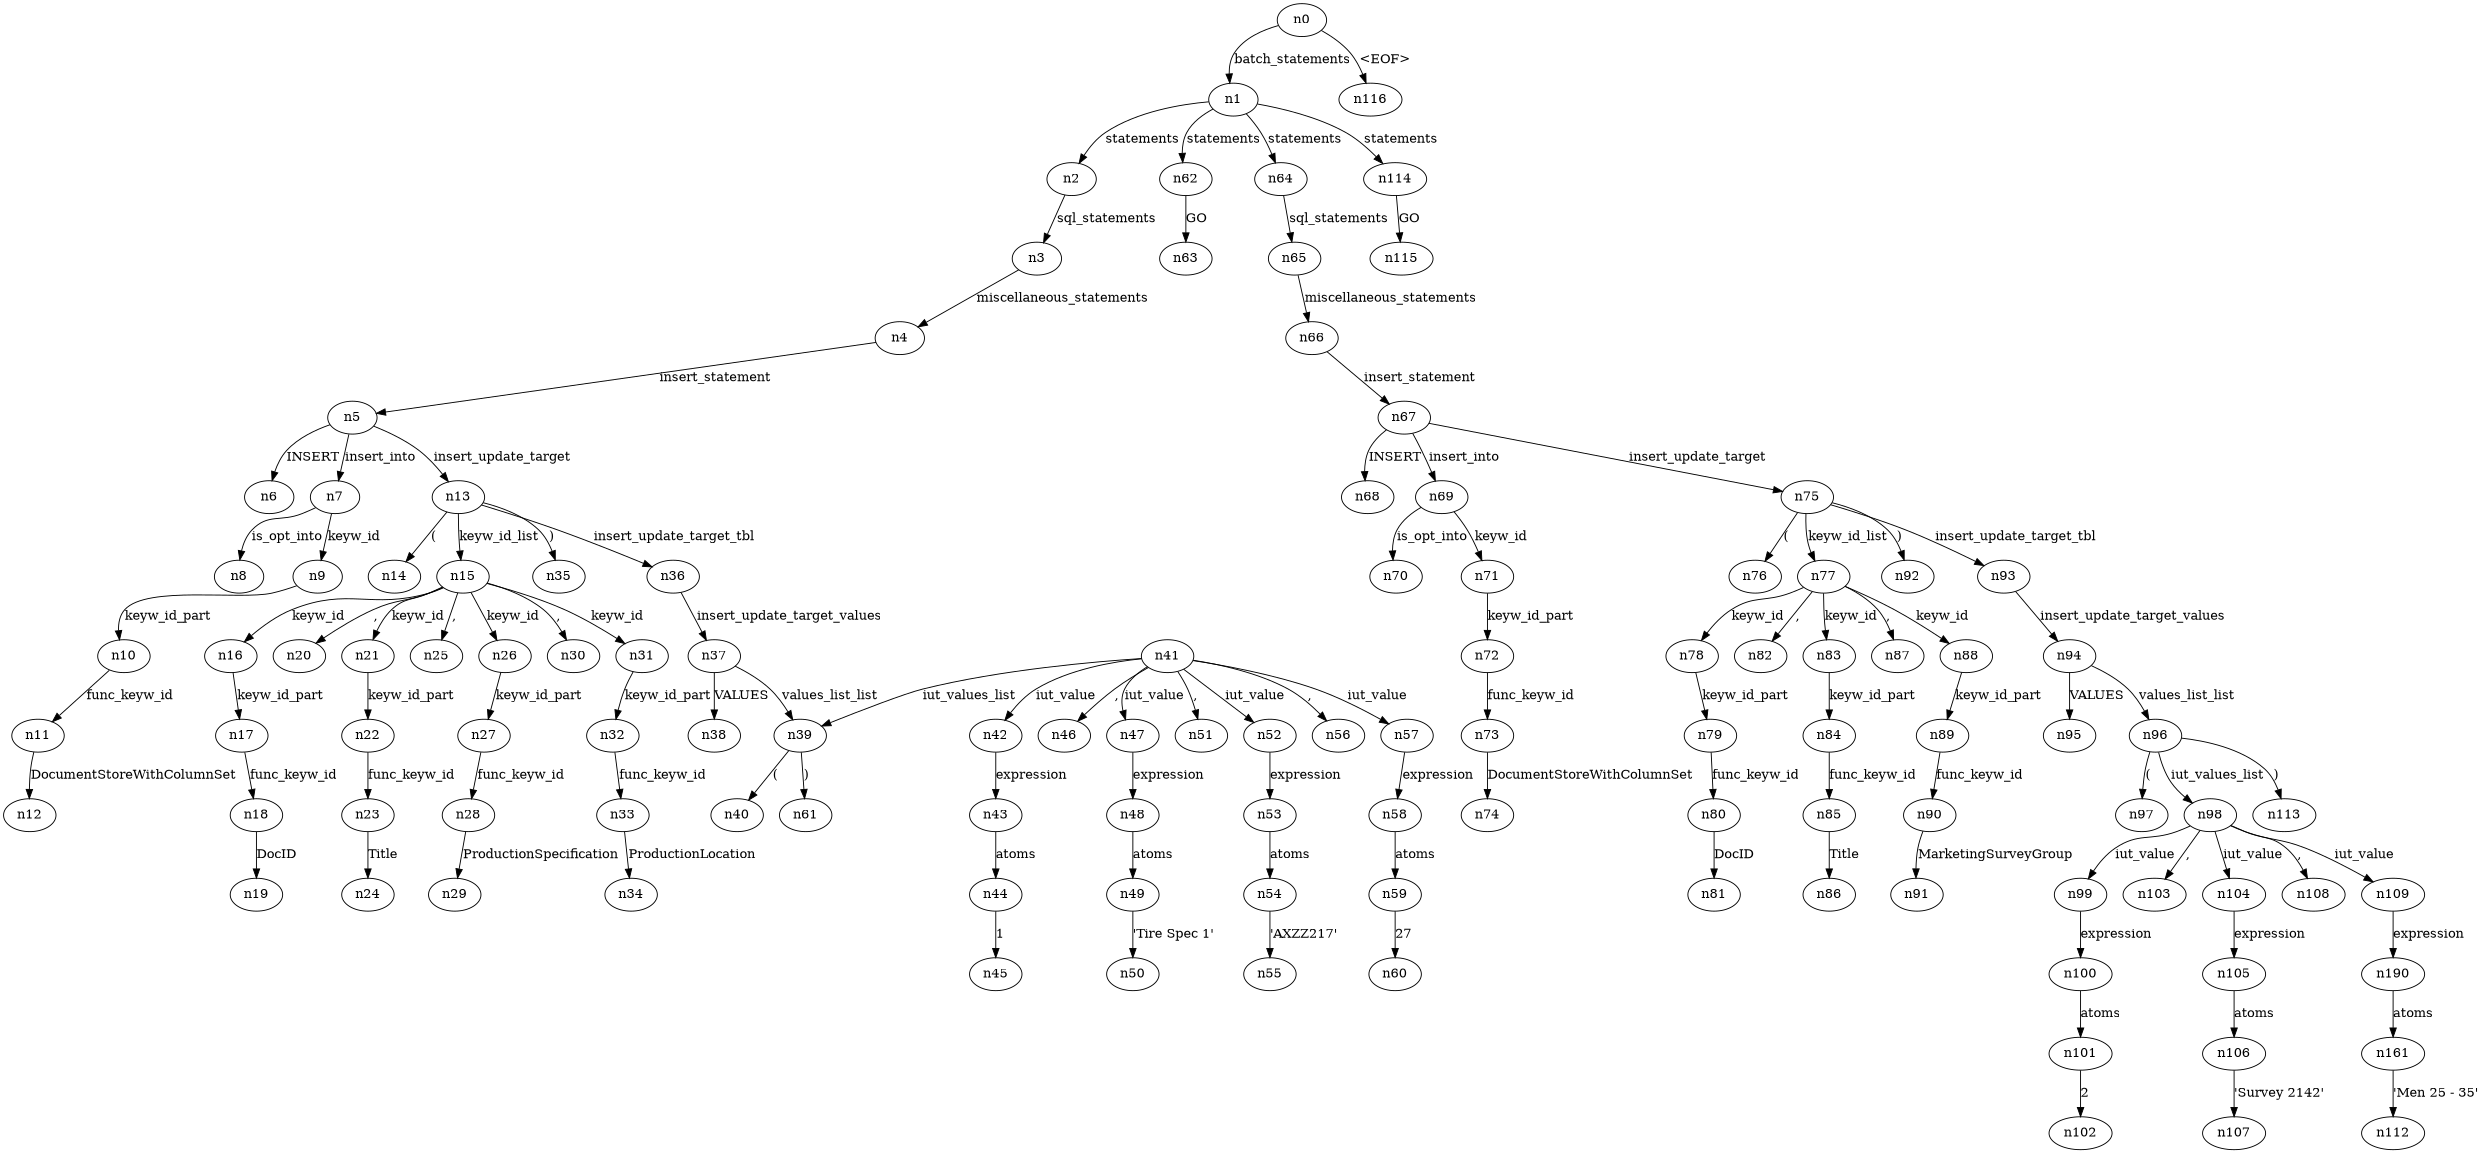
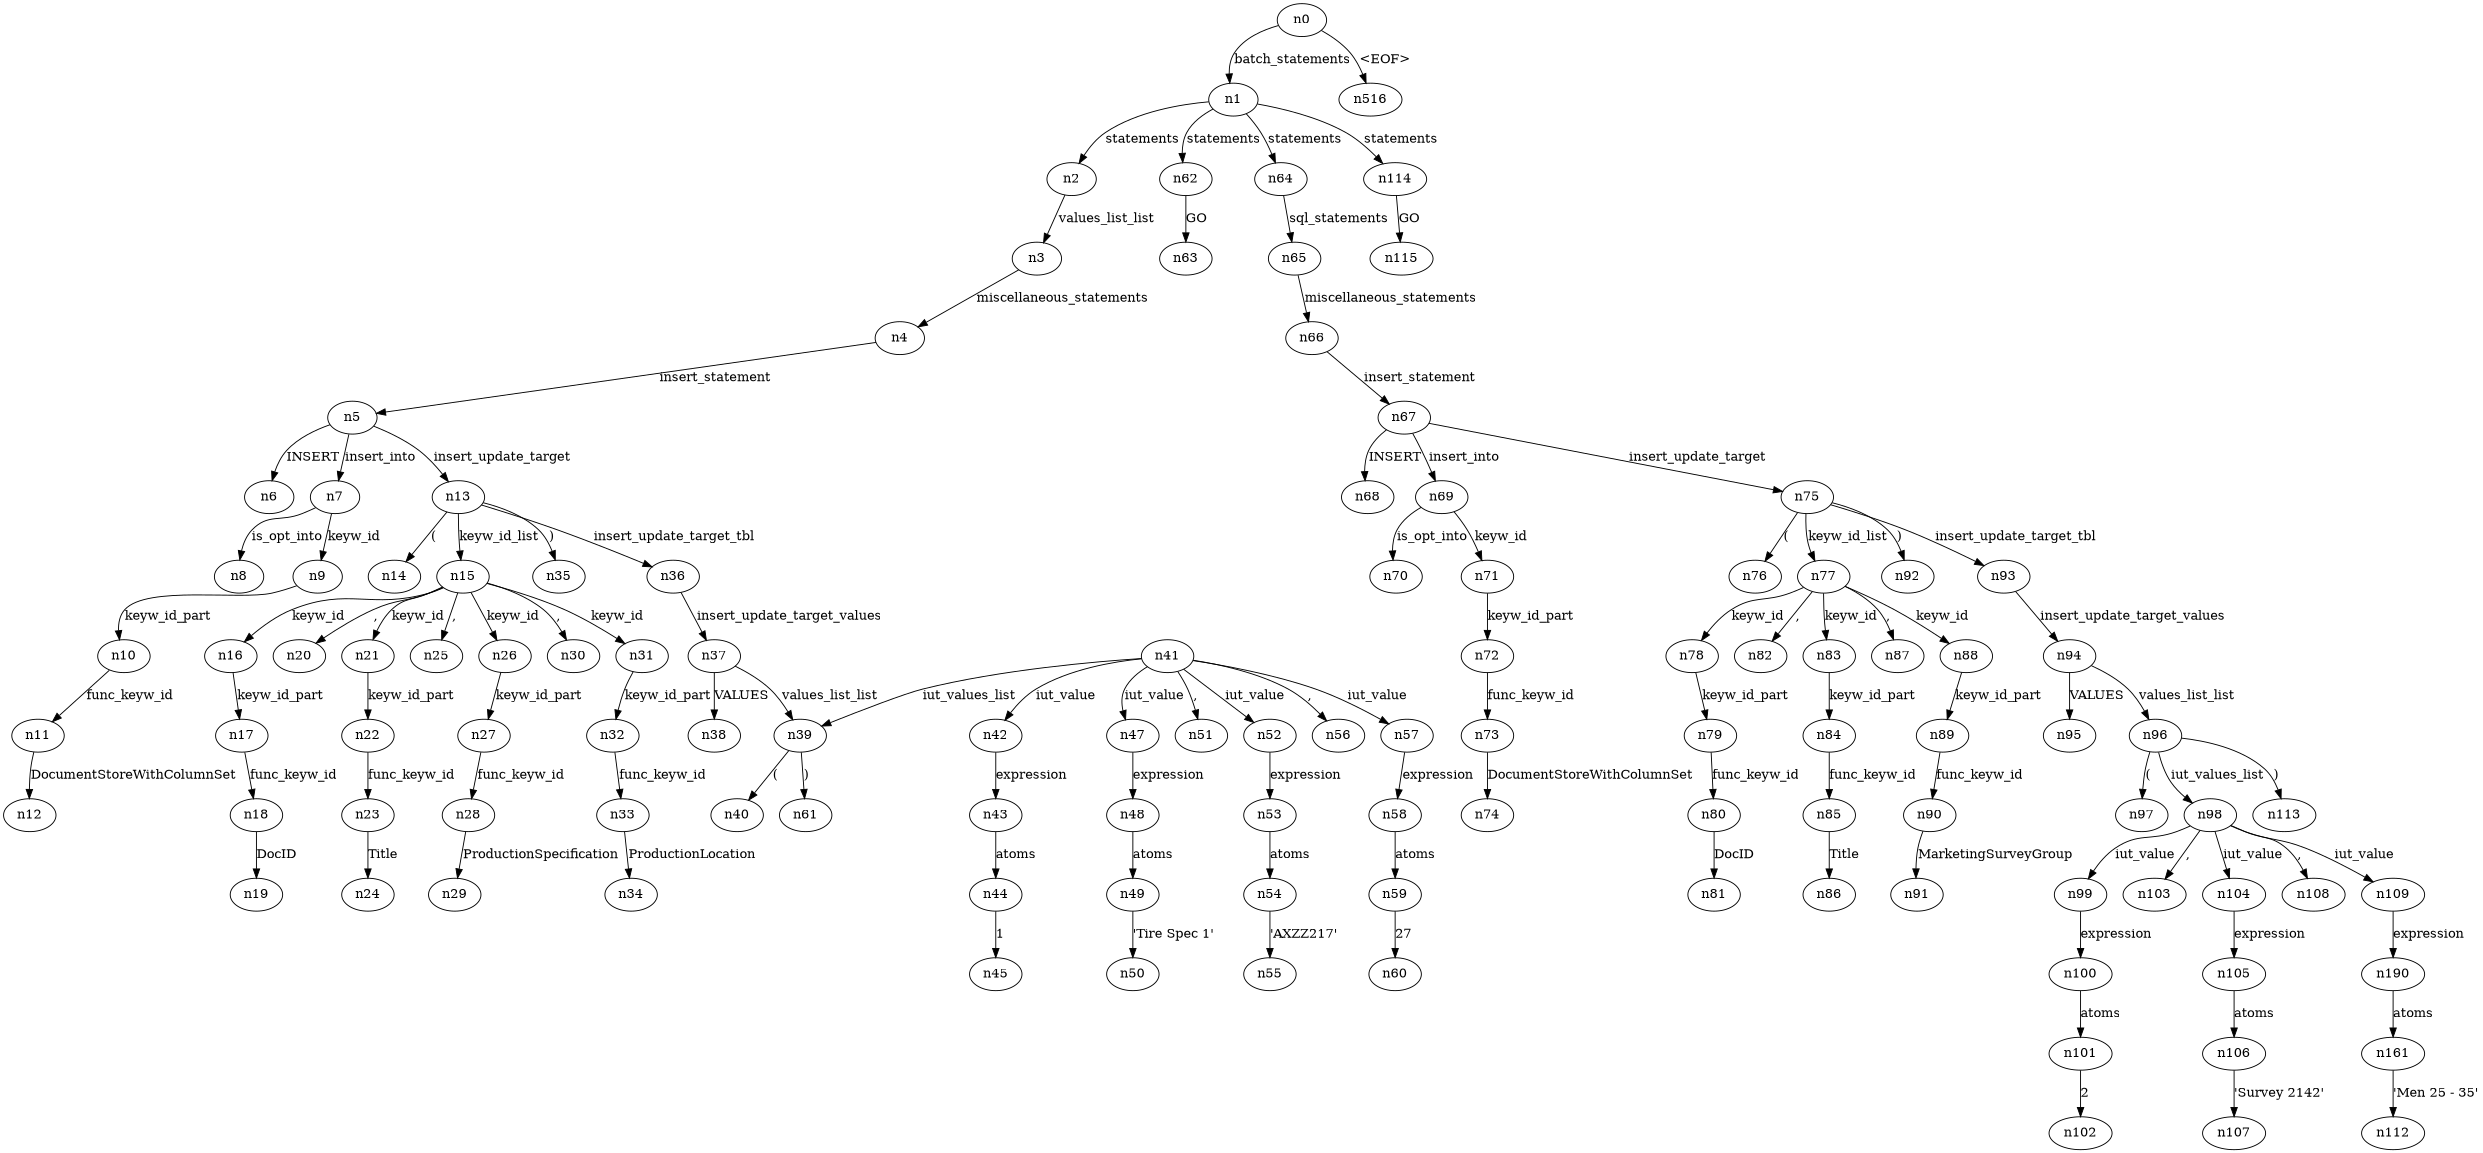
node "n116": label "n116" -> "n516"
edge "n2" -> "n3": label "sql_statements" -> "values_list_list"
node "n46": removed
